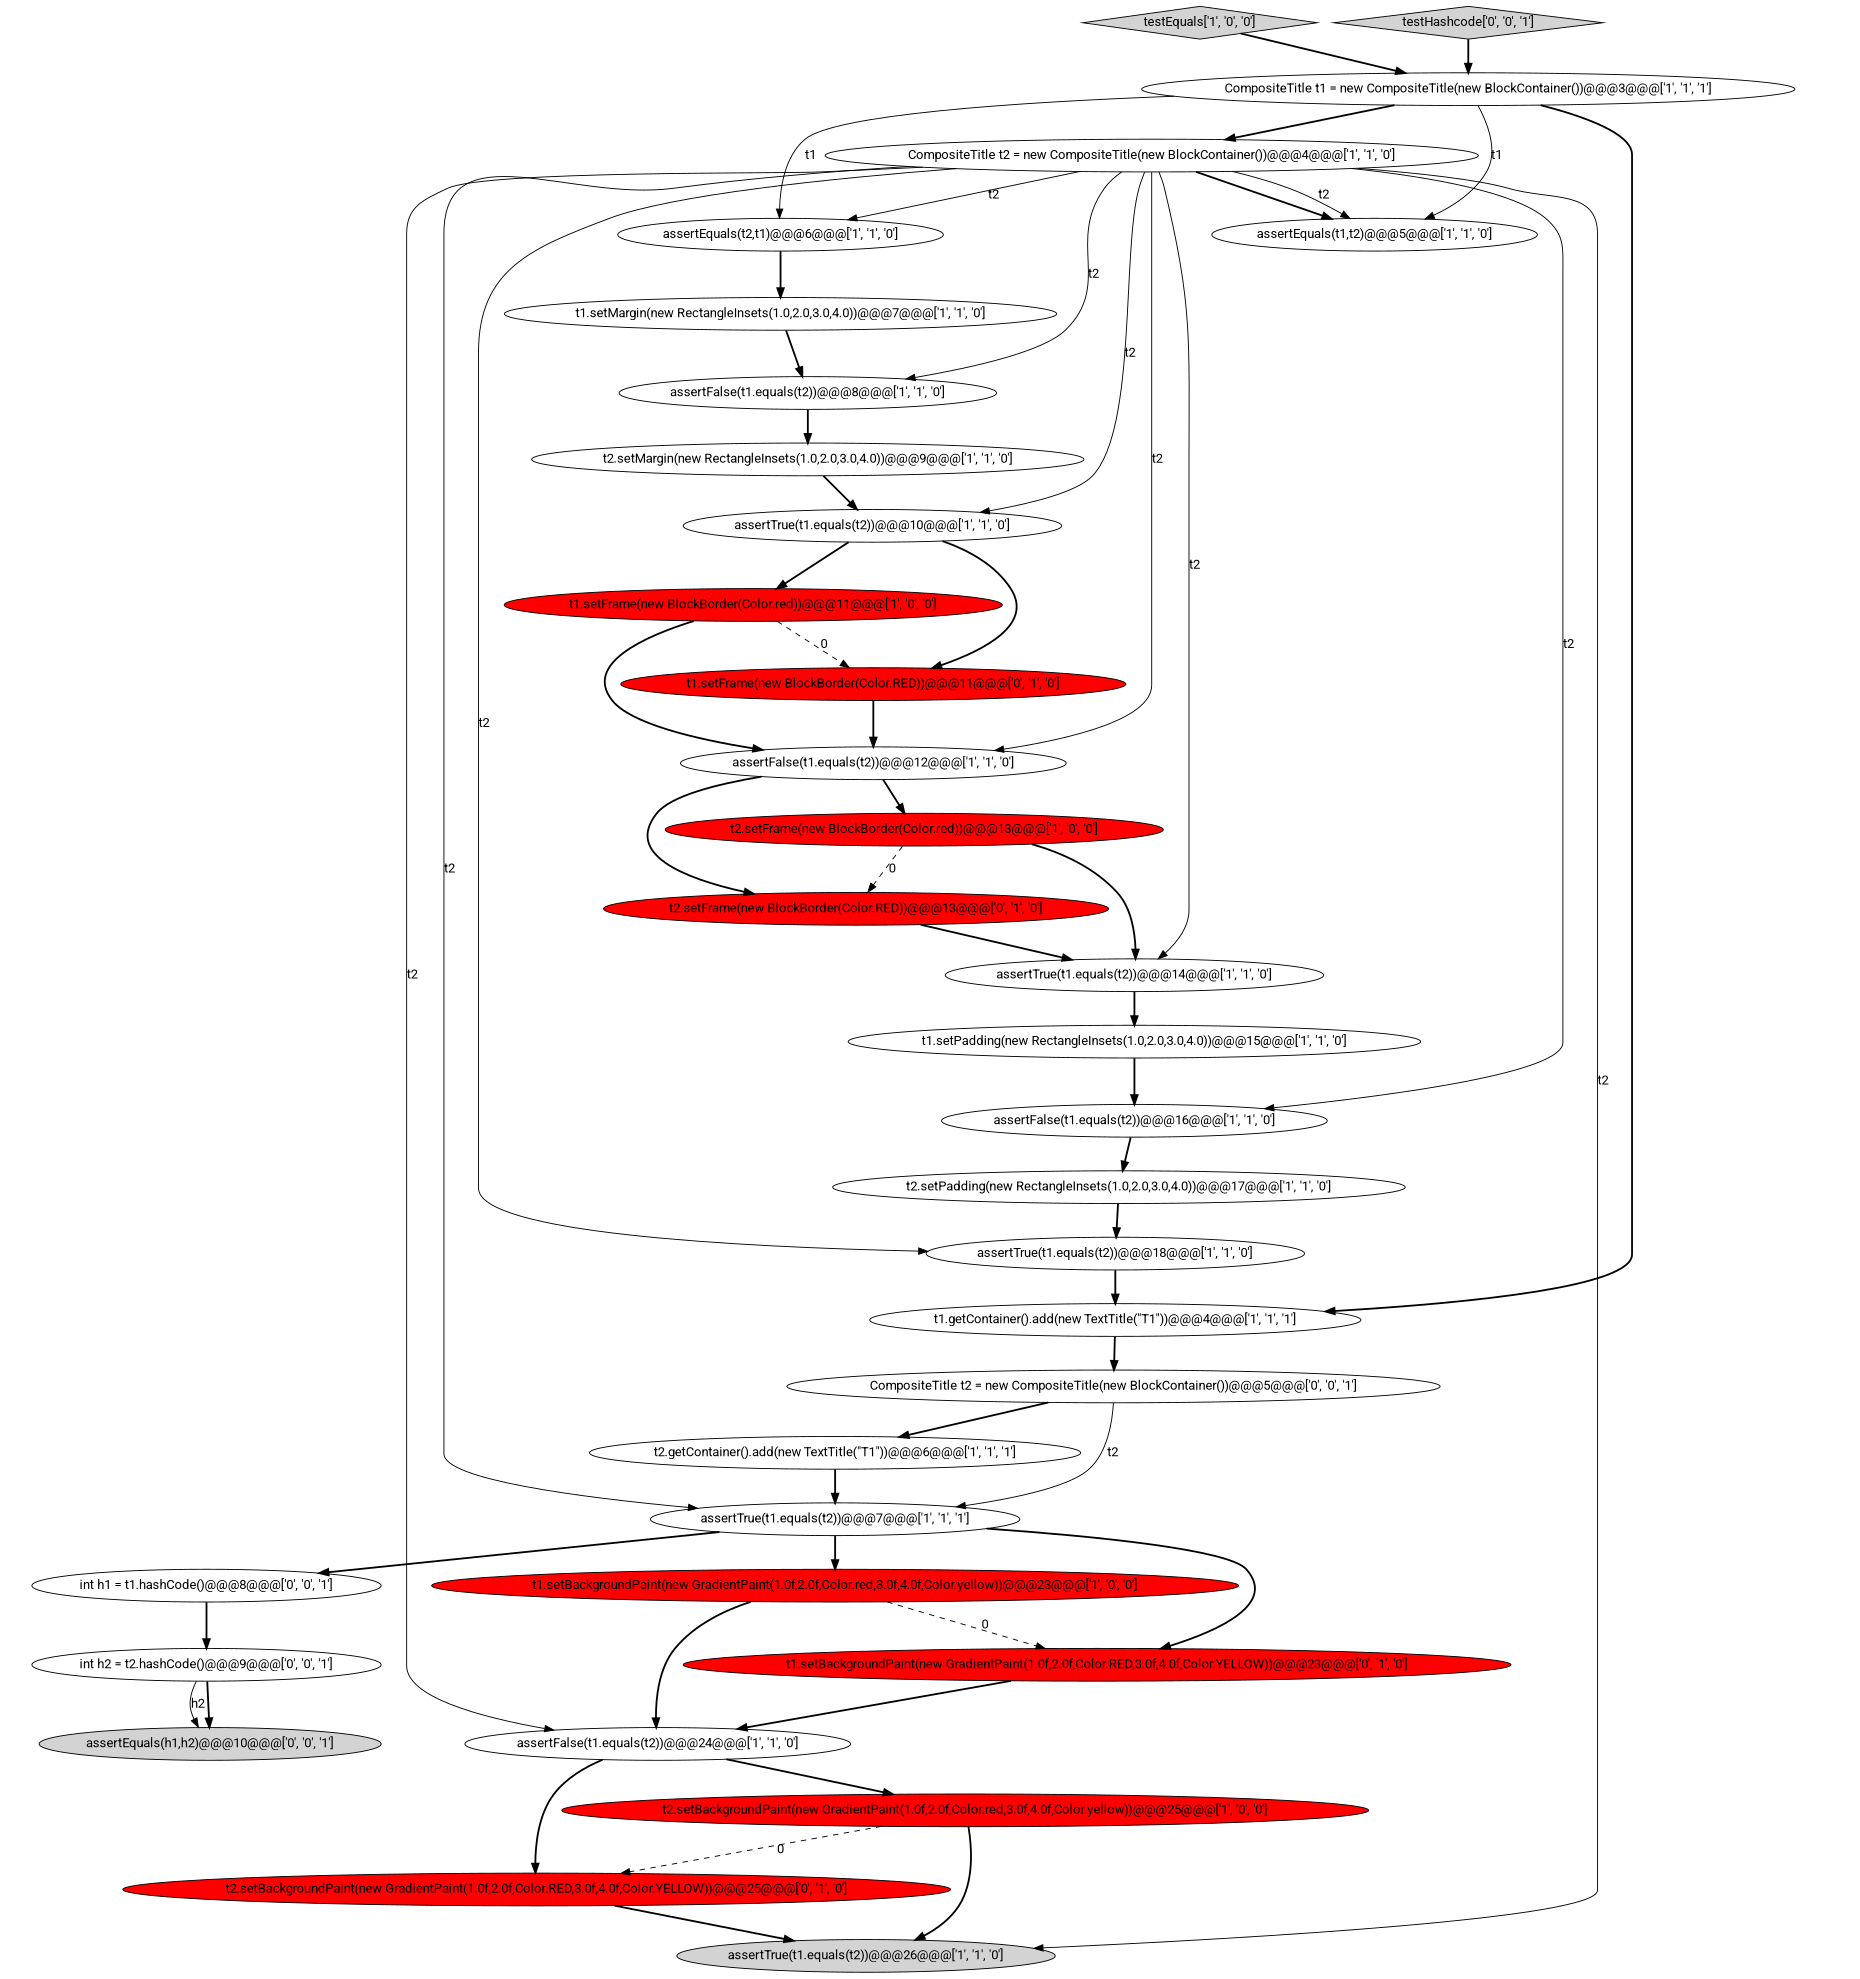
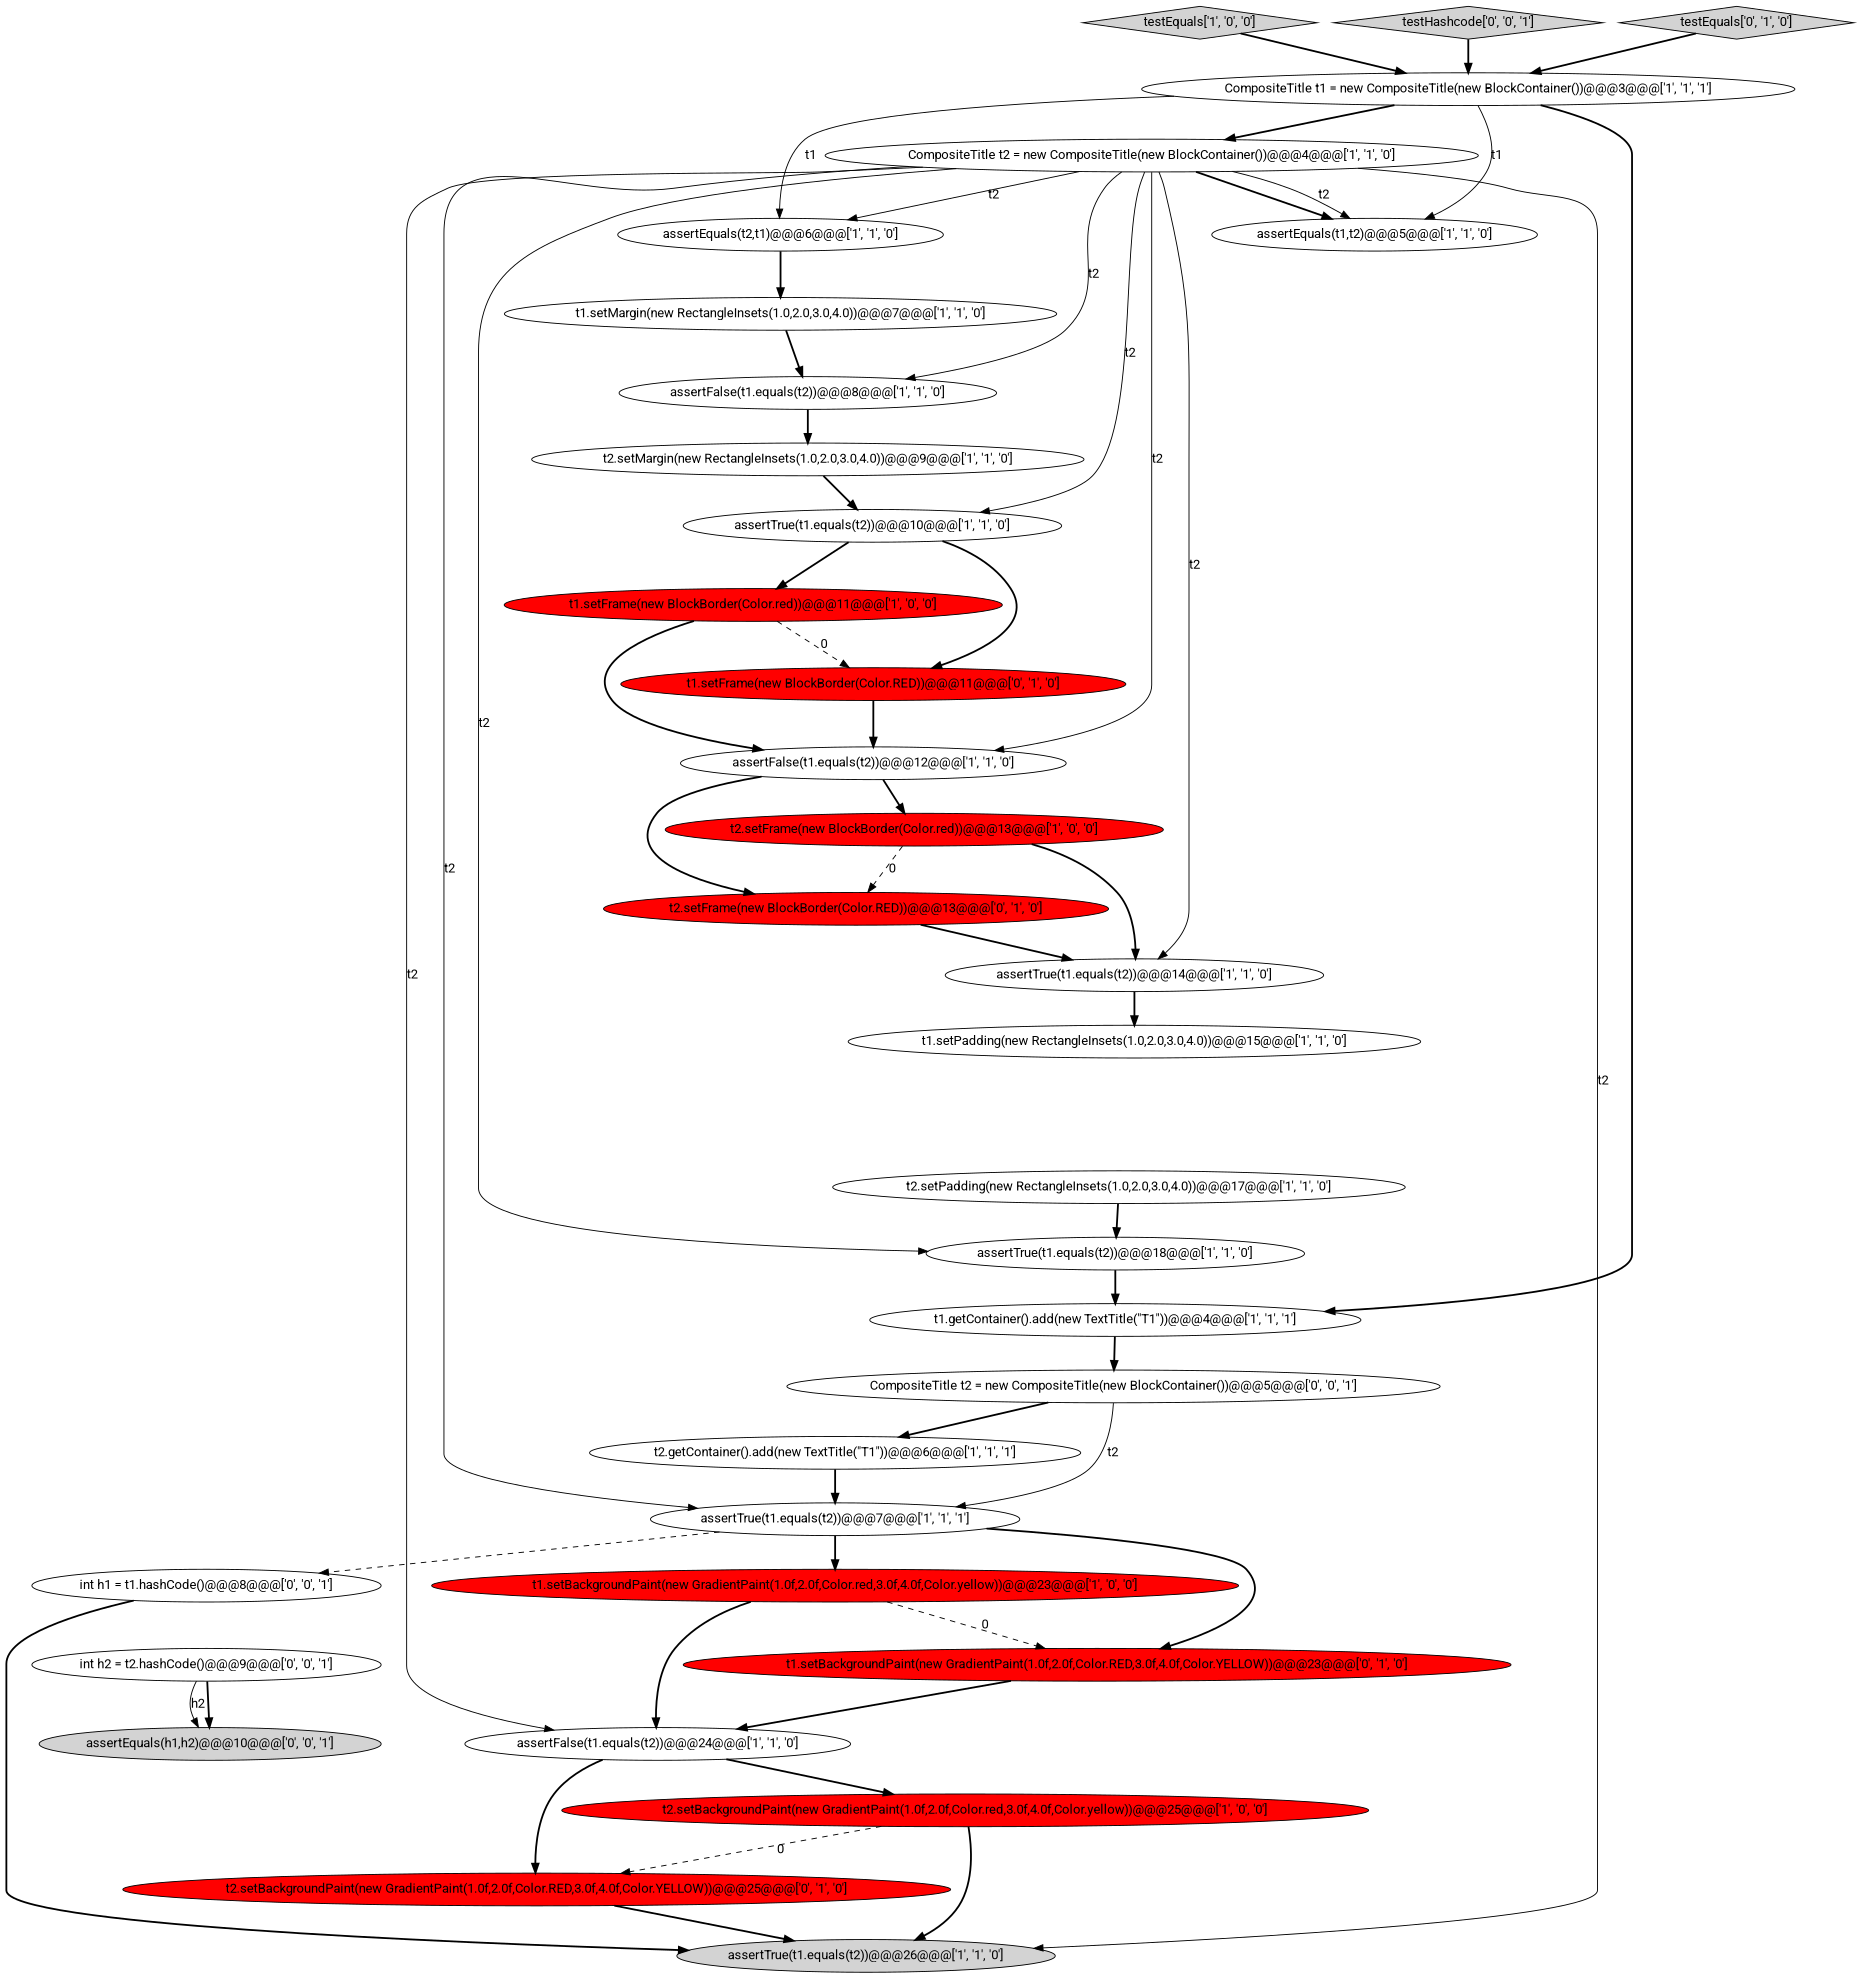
node "testEquals['0', '1', '0']": added
node "assertFalse(t1.equals(t2))@@@16@@@['1', '1', '0']": removed
edge "assertTrue(t1.equals(t2))@@@7@@@['1', '1', '1']" -> "int h1 = t1.hashCode()@@@8@@@['0', '0', '1']": style bold -> dashed
edge "int h1 = t1.hashCode()@@@8@@@['0', '0', '1']" -> "int h2 = t2.hashCode()@@@9@@@['0', '0', '1']": now "int h1 = t1.hashCode()@@@8@@@['0', '0', '1']" -> "assertTrue(t1.equals(t2))@@@26@@@['1', '1', '0']"
